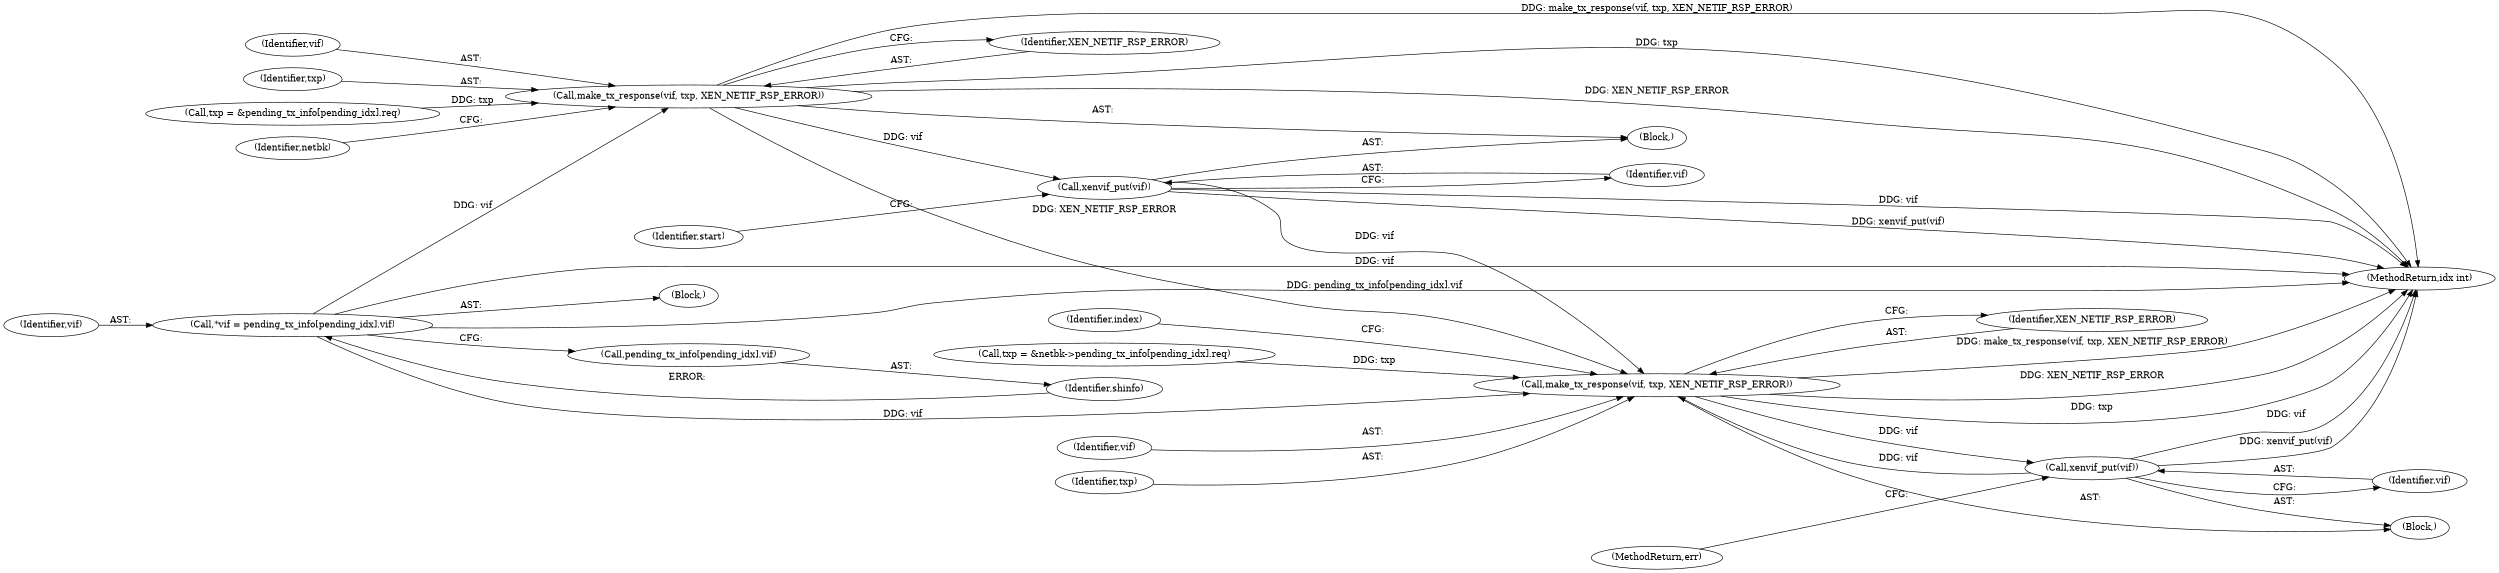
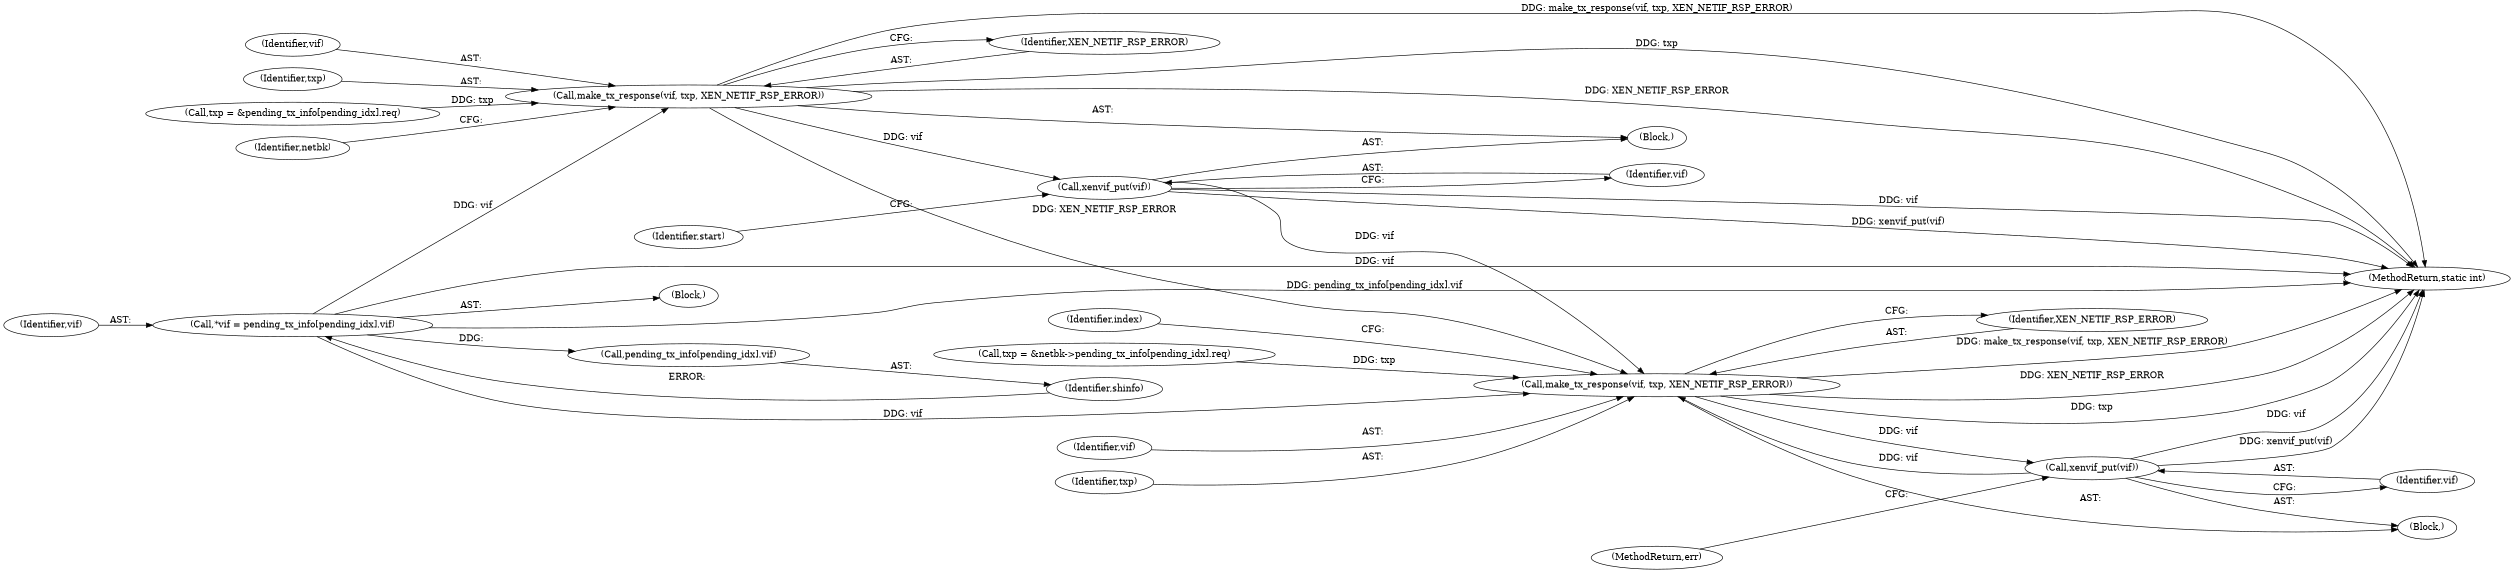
node "(MethodReturn,idx int)": label "(MethodReturn,idx int)" -> "(MethodReturn,static int)"
edge "(Call,*vif = pending_tx_info[pending_idx].vif)" -> "(Call,pending_tx_info[pending_idx].vif)": label "CFG: " -> "DDG: "
